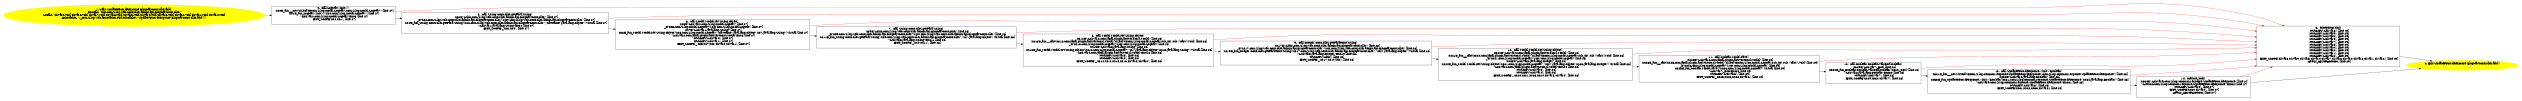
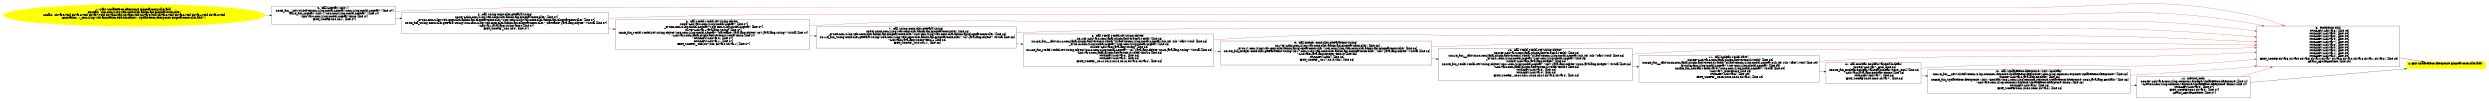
node "2: Exit UpdateRecordResponse BlogNavController.add()": shape ellipse -> box
